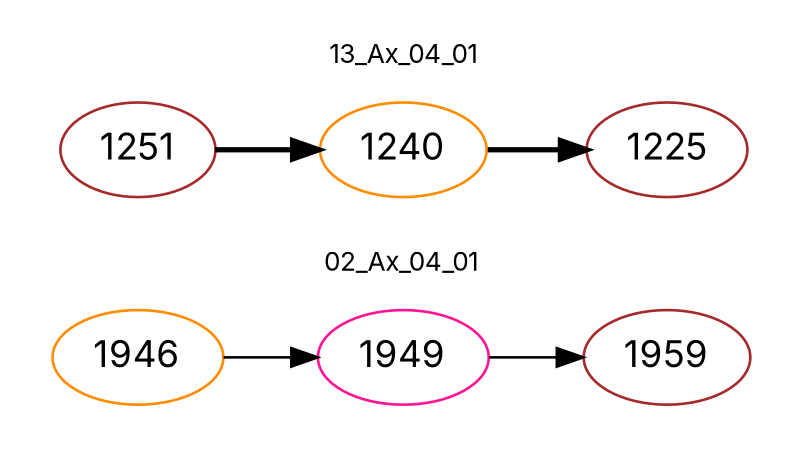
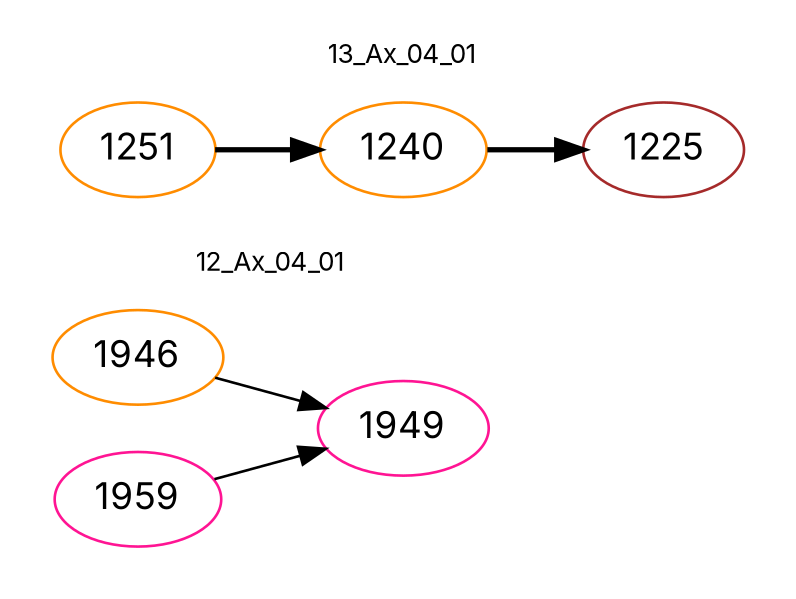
node "1251": color brown -> darkorange
cluster "02_Ax_04_01": label "02_Ax_04_01" -> "12_Ax_04_01"
edge "1949" -> "1959": reversed
node "1959": color brown -> deeppink
